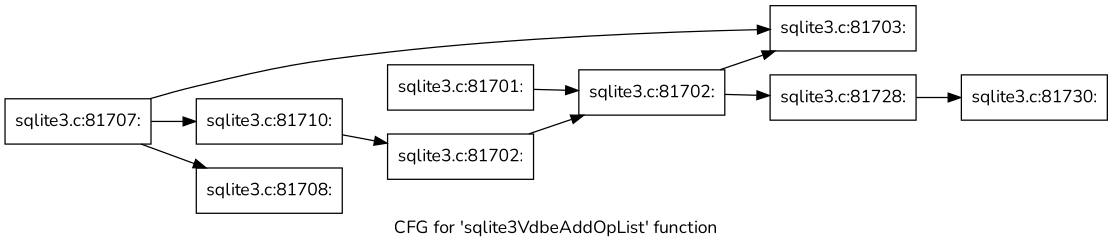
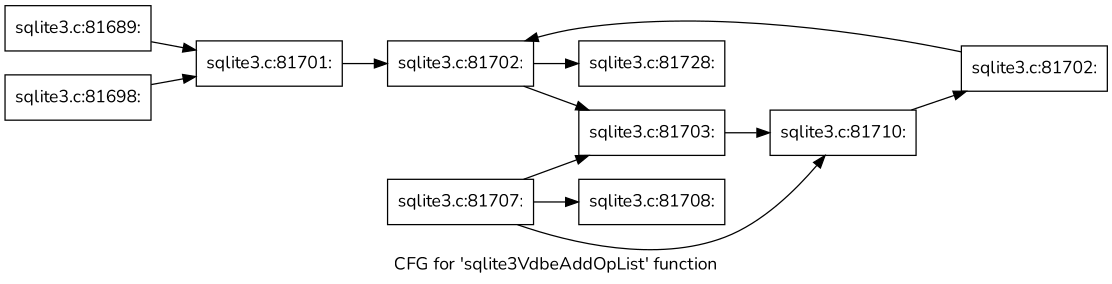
node "sqlite3.c:81689:": added
node "sqlite3.c:81698:": added
node "sqlite3.c:81730:": removed
edge "sqlite3.c:81703:" -> "sqlite3.c:81710:": added
